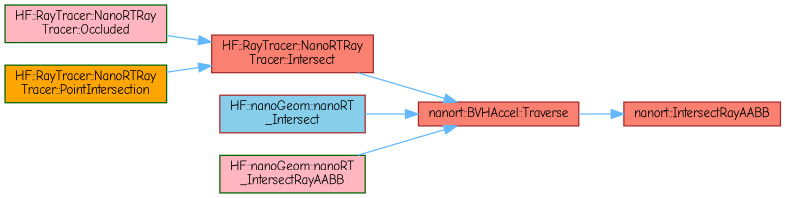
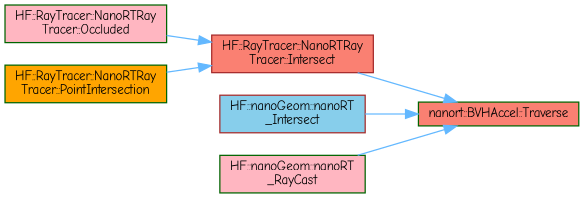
node "nanort::BVHAccel::Traverse": color brown -> darkgreen
node "nanort::IntersectRayAABB": removed
node "HF::nanoGeom::nanoRT _IntersectRayAABB": label "HF::nanoGeom::nanoRT _IntersectRayAABB" -> "HF::nanoGeom::nanoRT _RayCast"
